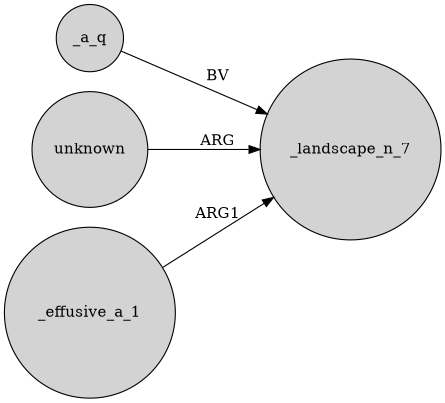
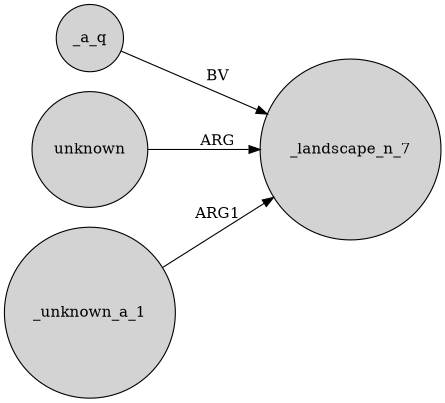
node "_effusive_a_1": label "_effusive_a_1" -> "_unknown_a_1"
